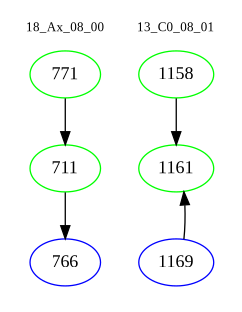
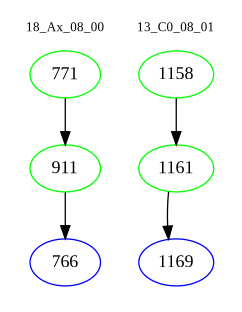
node "711": label "711" -> "911"
edge "1169" -> "1161": reversed
